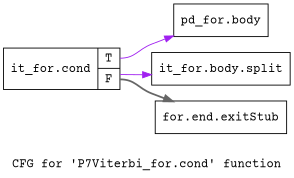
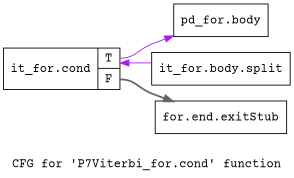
edge "it_for.cond" -> "it_for.body.split": reversed
